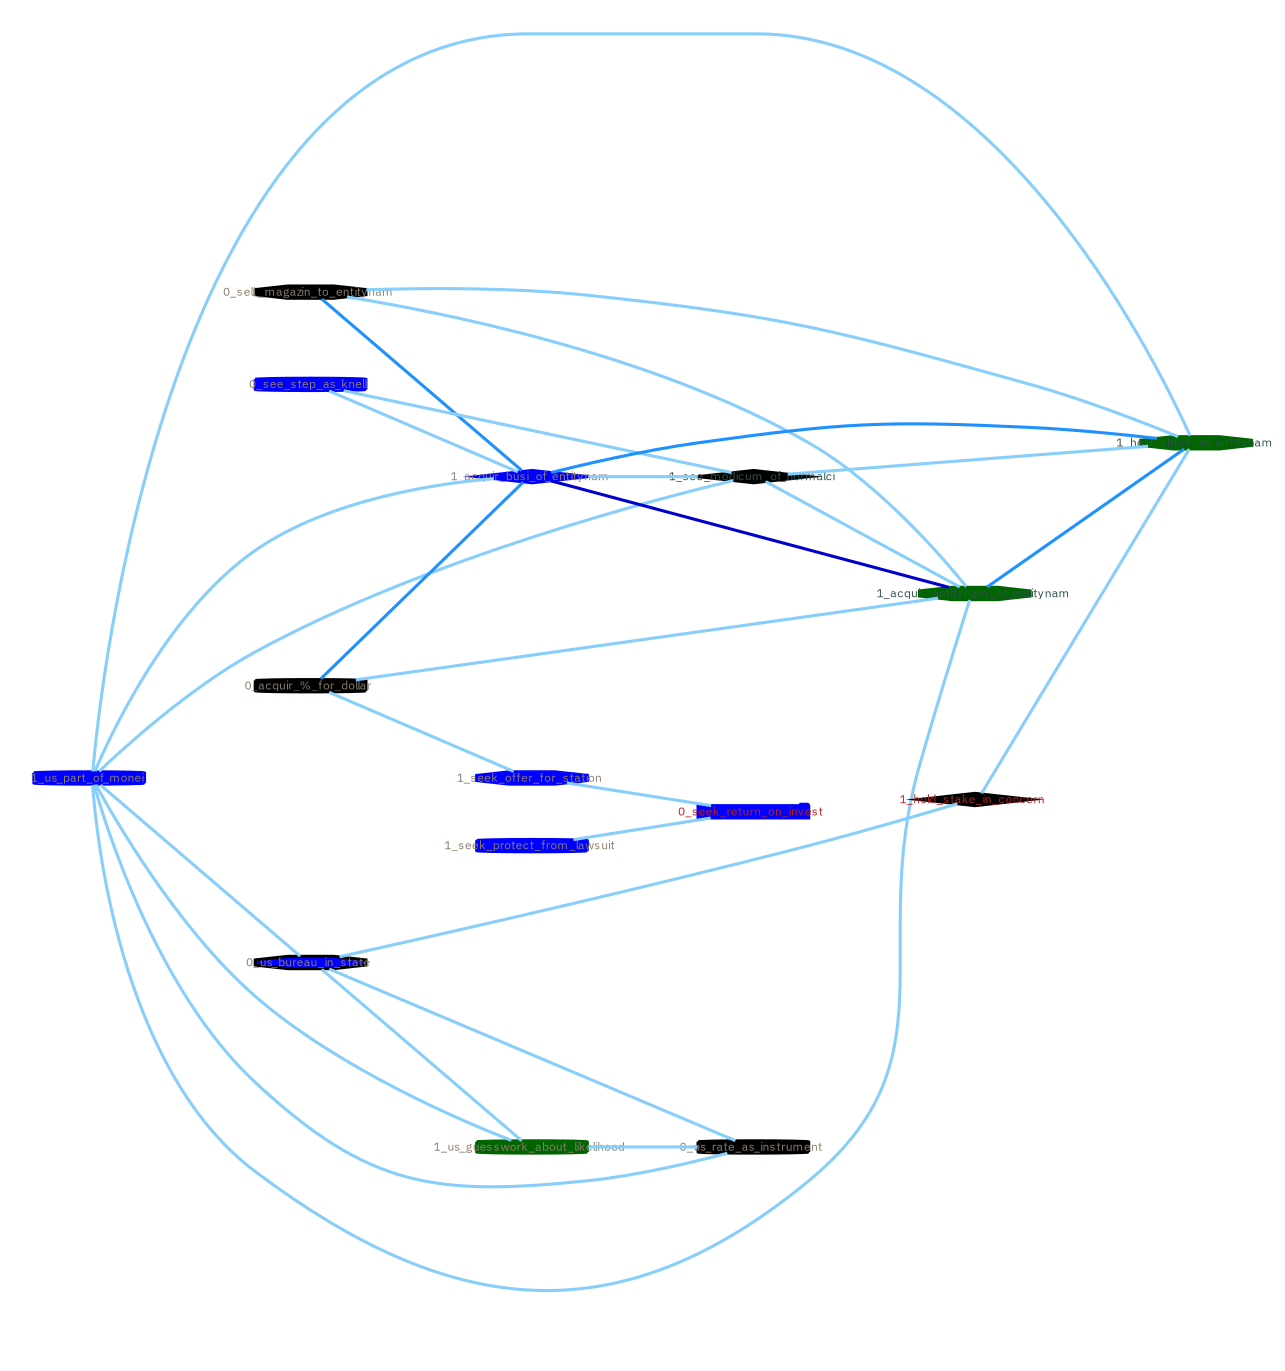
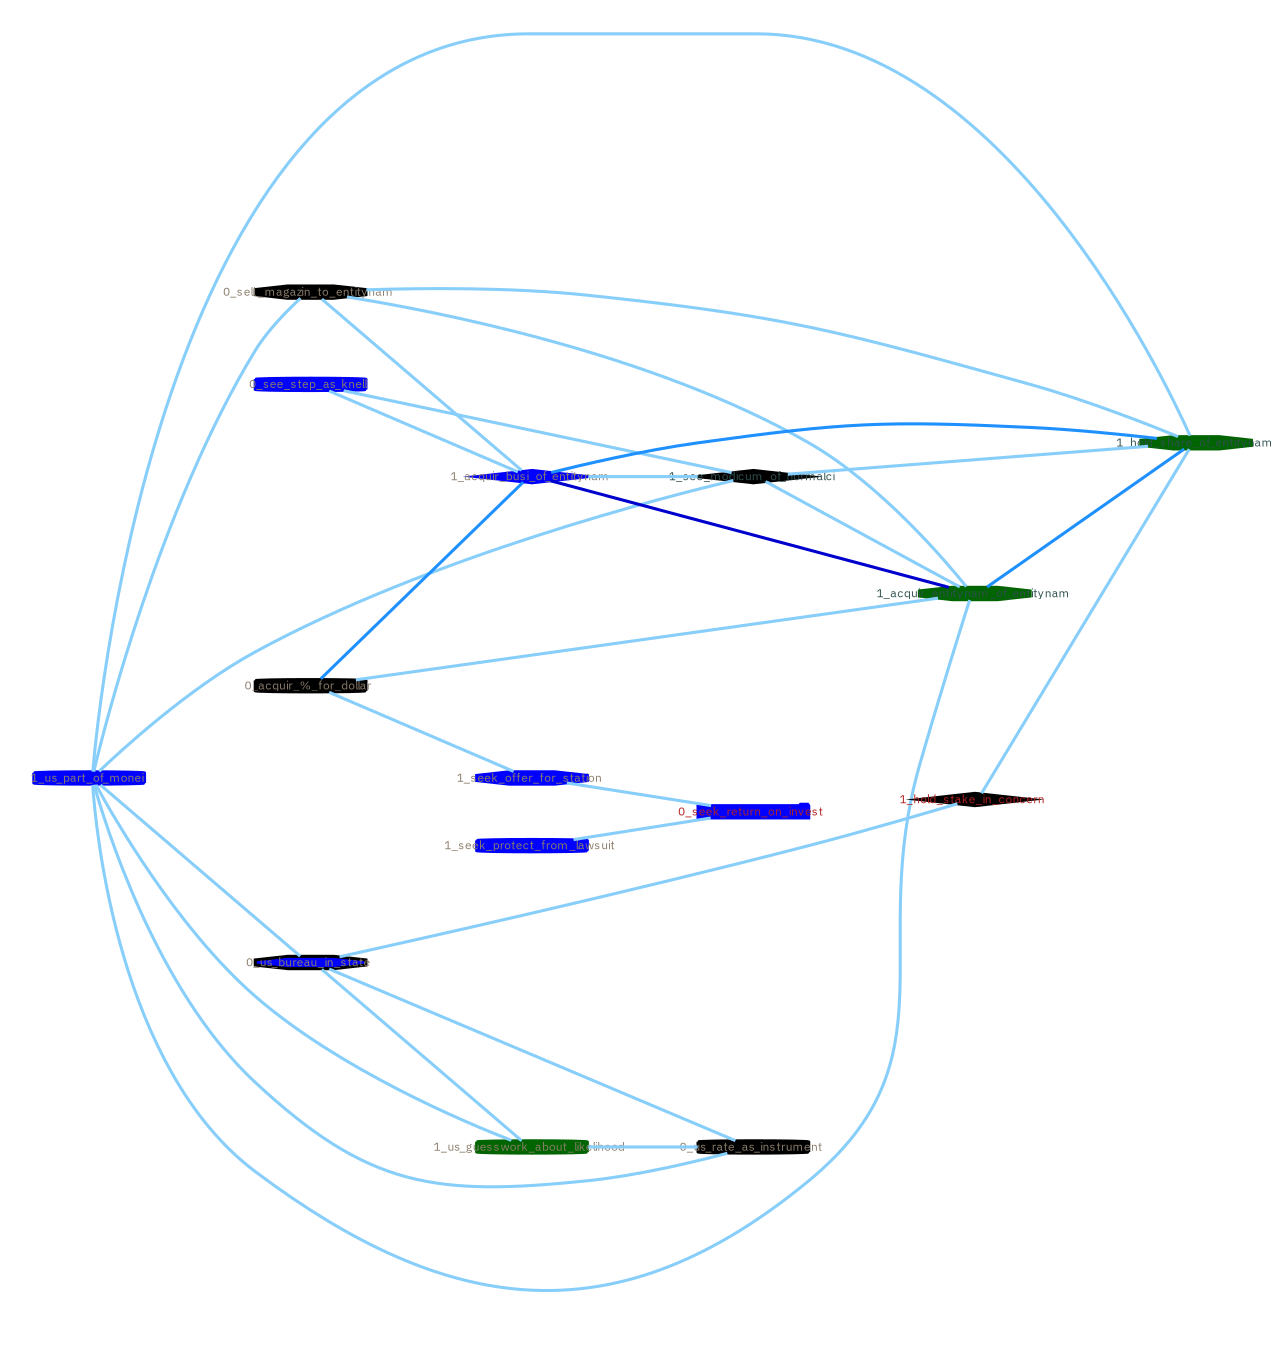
edge "0_sell_magazin_to_entitynam" -- "1_acquir_busi_of_entitynam": color #1e90ff -> #87cefa
edge "1_acquir_busi_of_entitynam" -- "1_us_part_of_monei": now "0_sell_magazin_to_entitynam" -- "1_us_part_of_monei"
